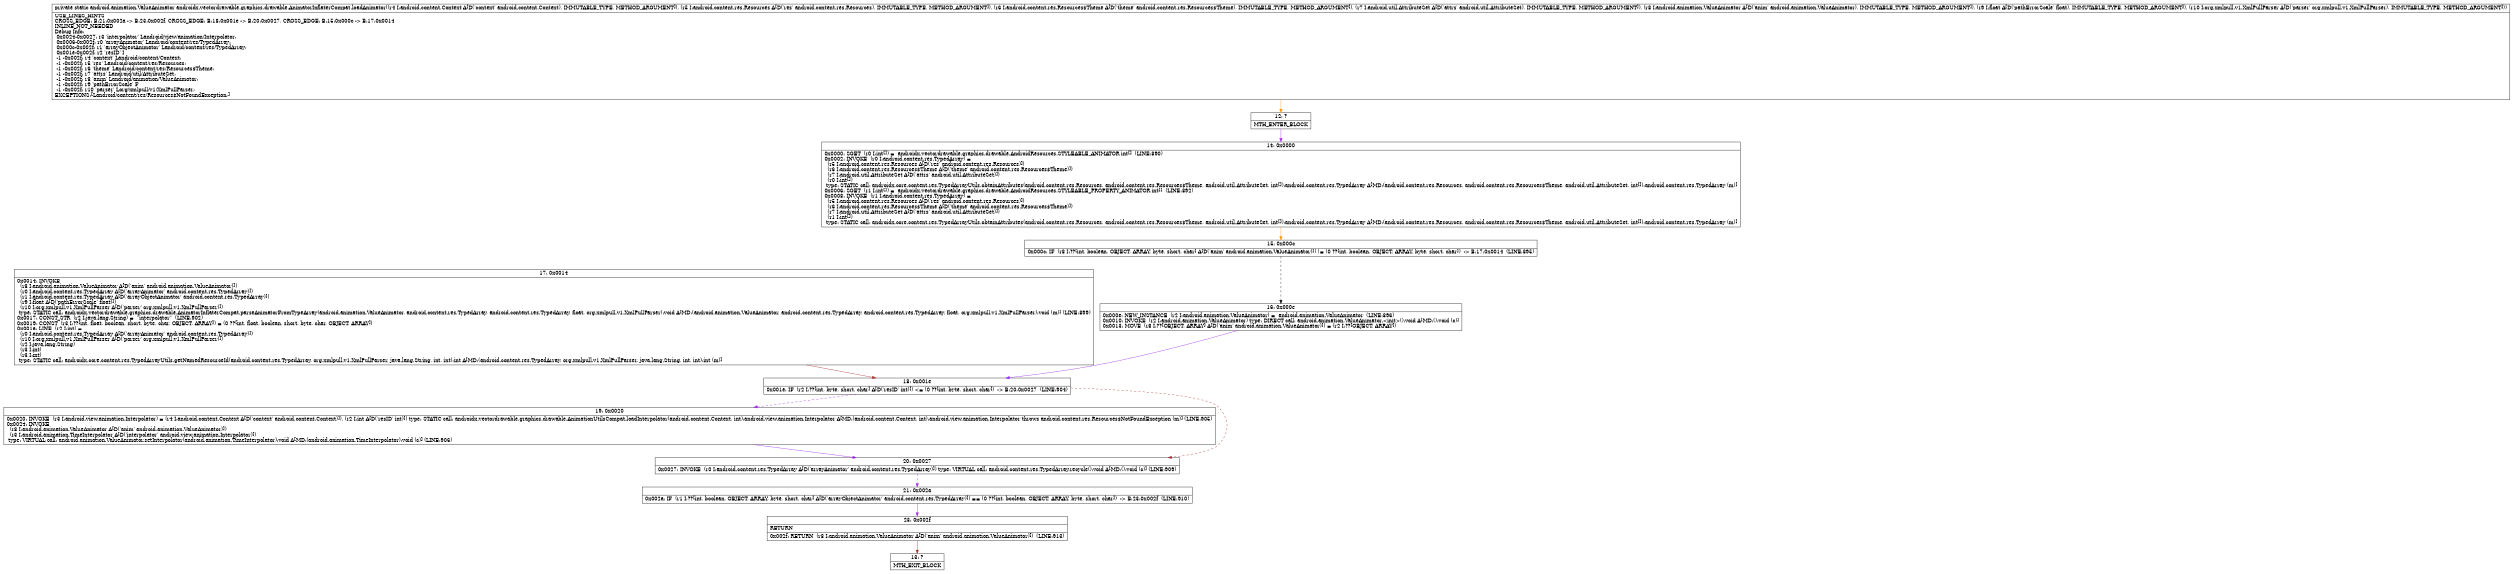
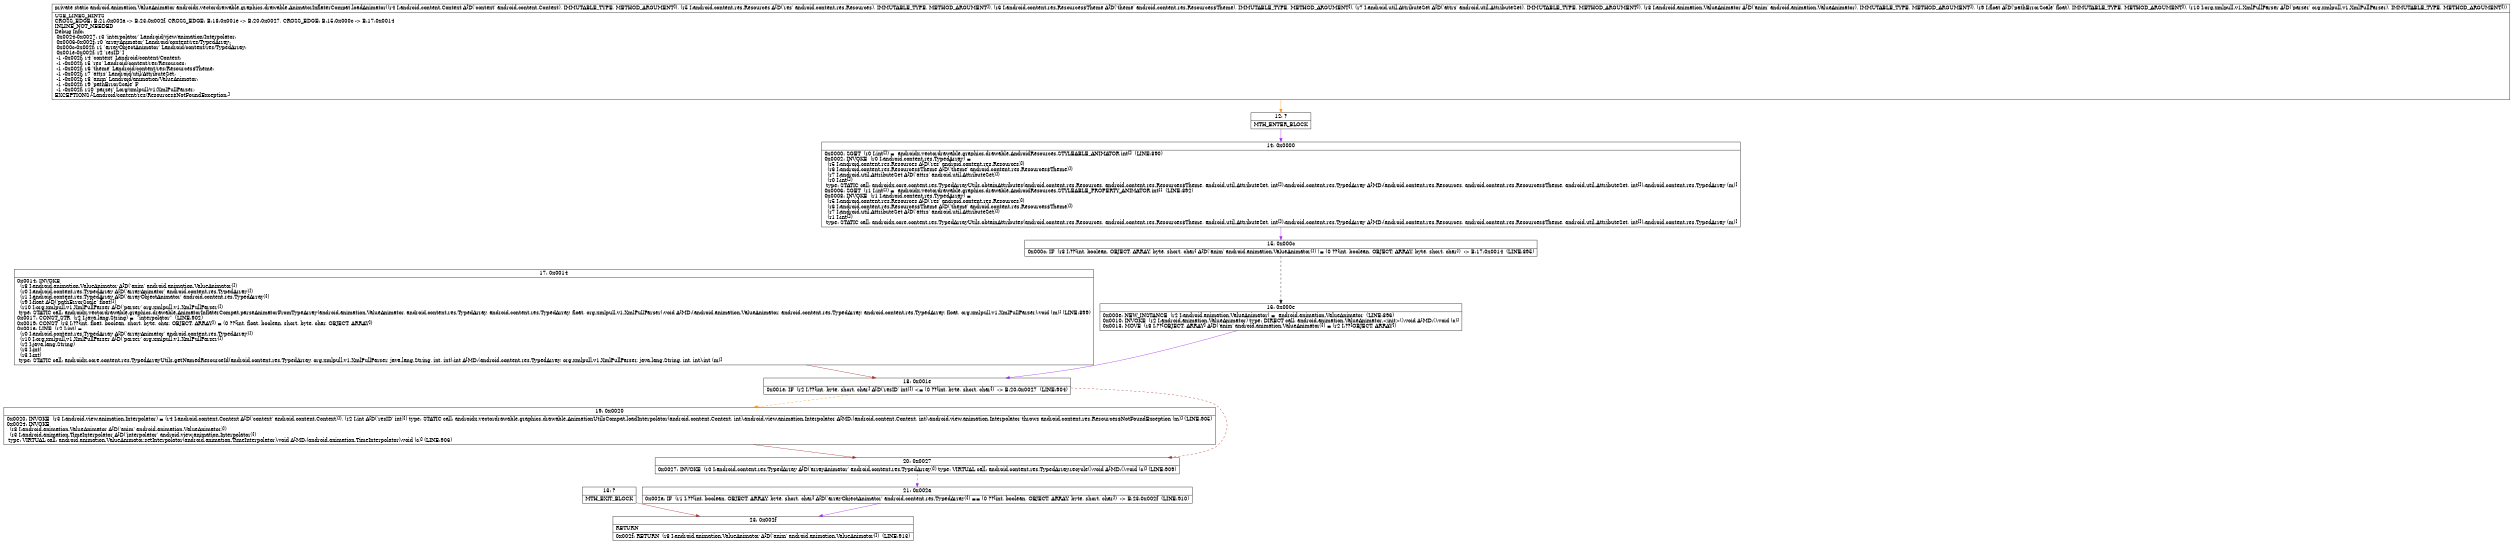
edge "14: 0x0000" -> "15: 0x000c": color darkorange -> purple
edge "18: 0x001e" -> "19: 0x0020": color purple -> darkorange
edge "19: 0x0020" -> "20: 0x0027": color purple -> brown
edge "23: 0x002f" -> "13: ?": reversed
